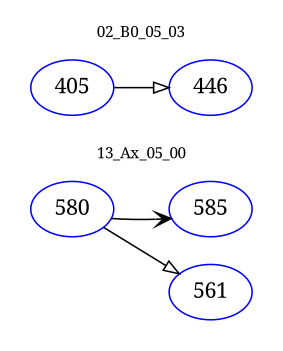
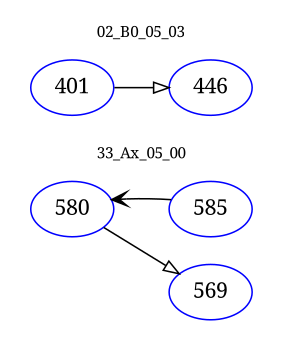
node "405": label "405" -> "401"
cluster "13_Ax_05_00": label "13_Ax_05_00" -> "33_Ax_05_00"
edge "580" -> "585": reversed
node "561": label "561" -> "569"
